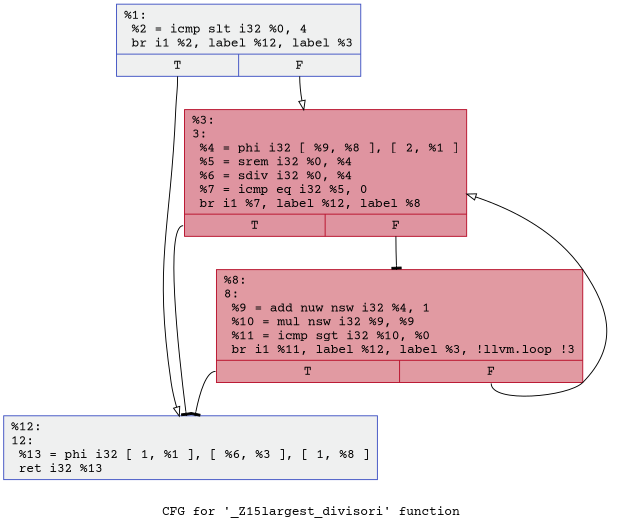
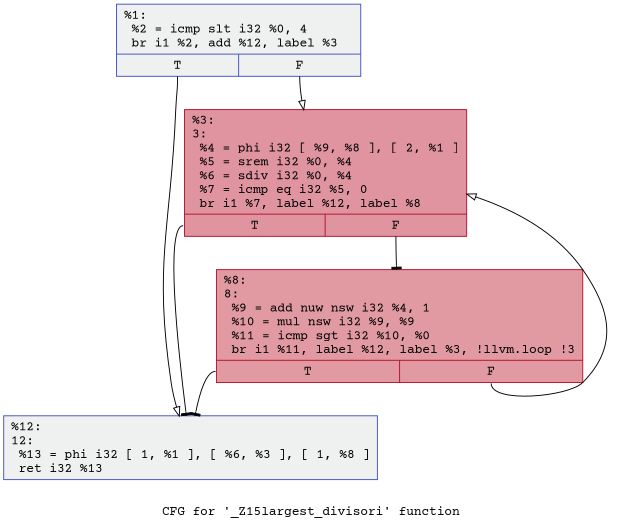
node "%1:": text "br i1 %2, label %12, label %3" -> "br i1 %2, add %12, label %3"
